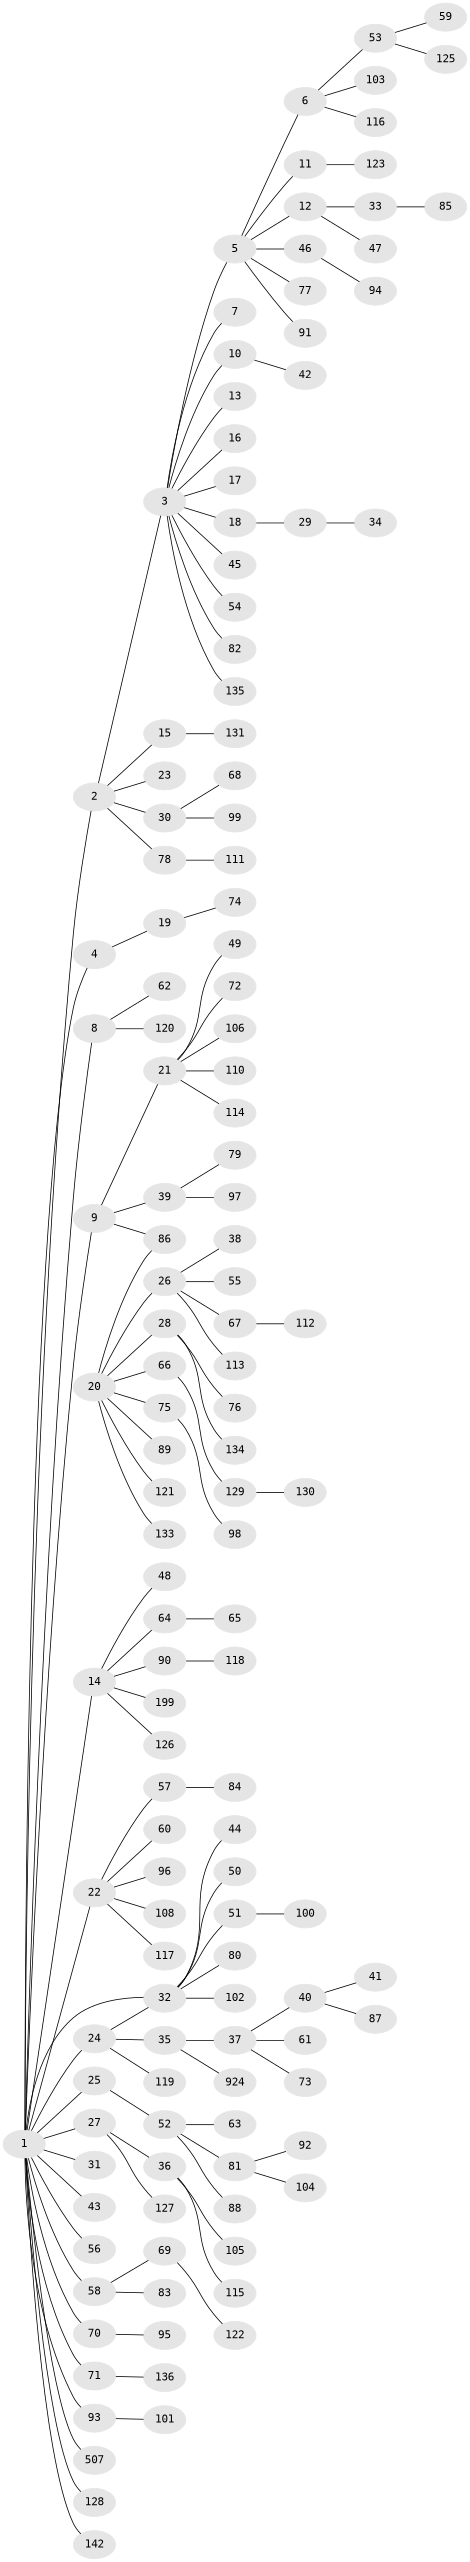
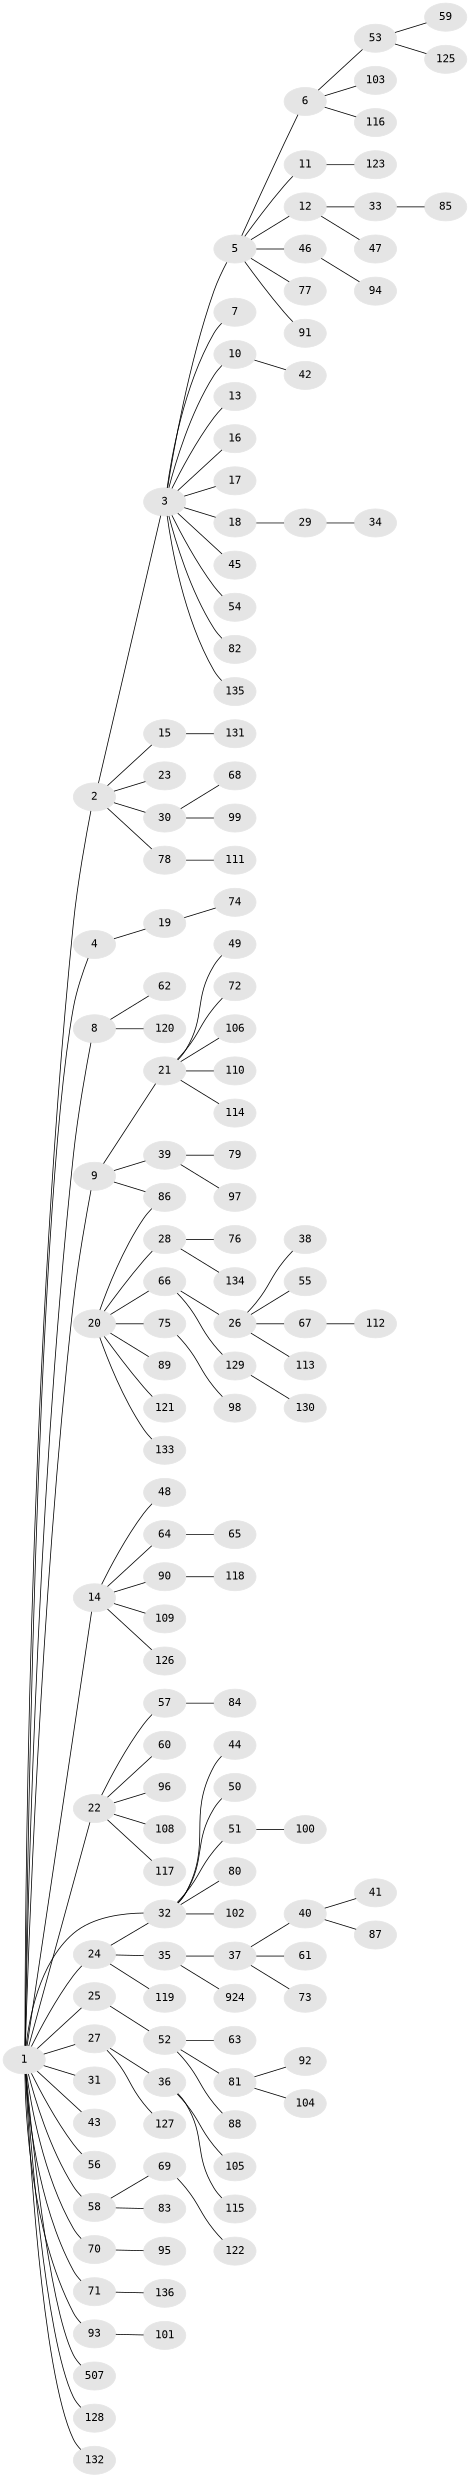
edge "26" -- "20": now "26" -- "66"
node "199": label "199" -> "109"
node "142": label "142" -> "132"
